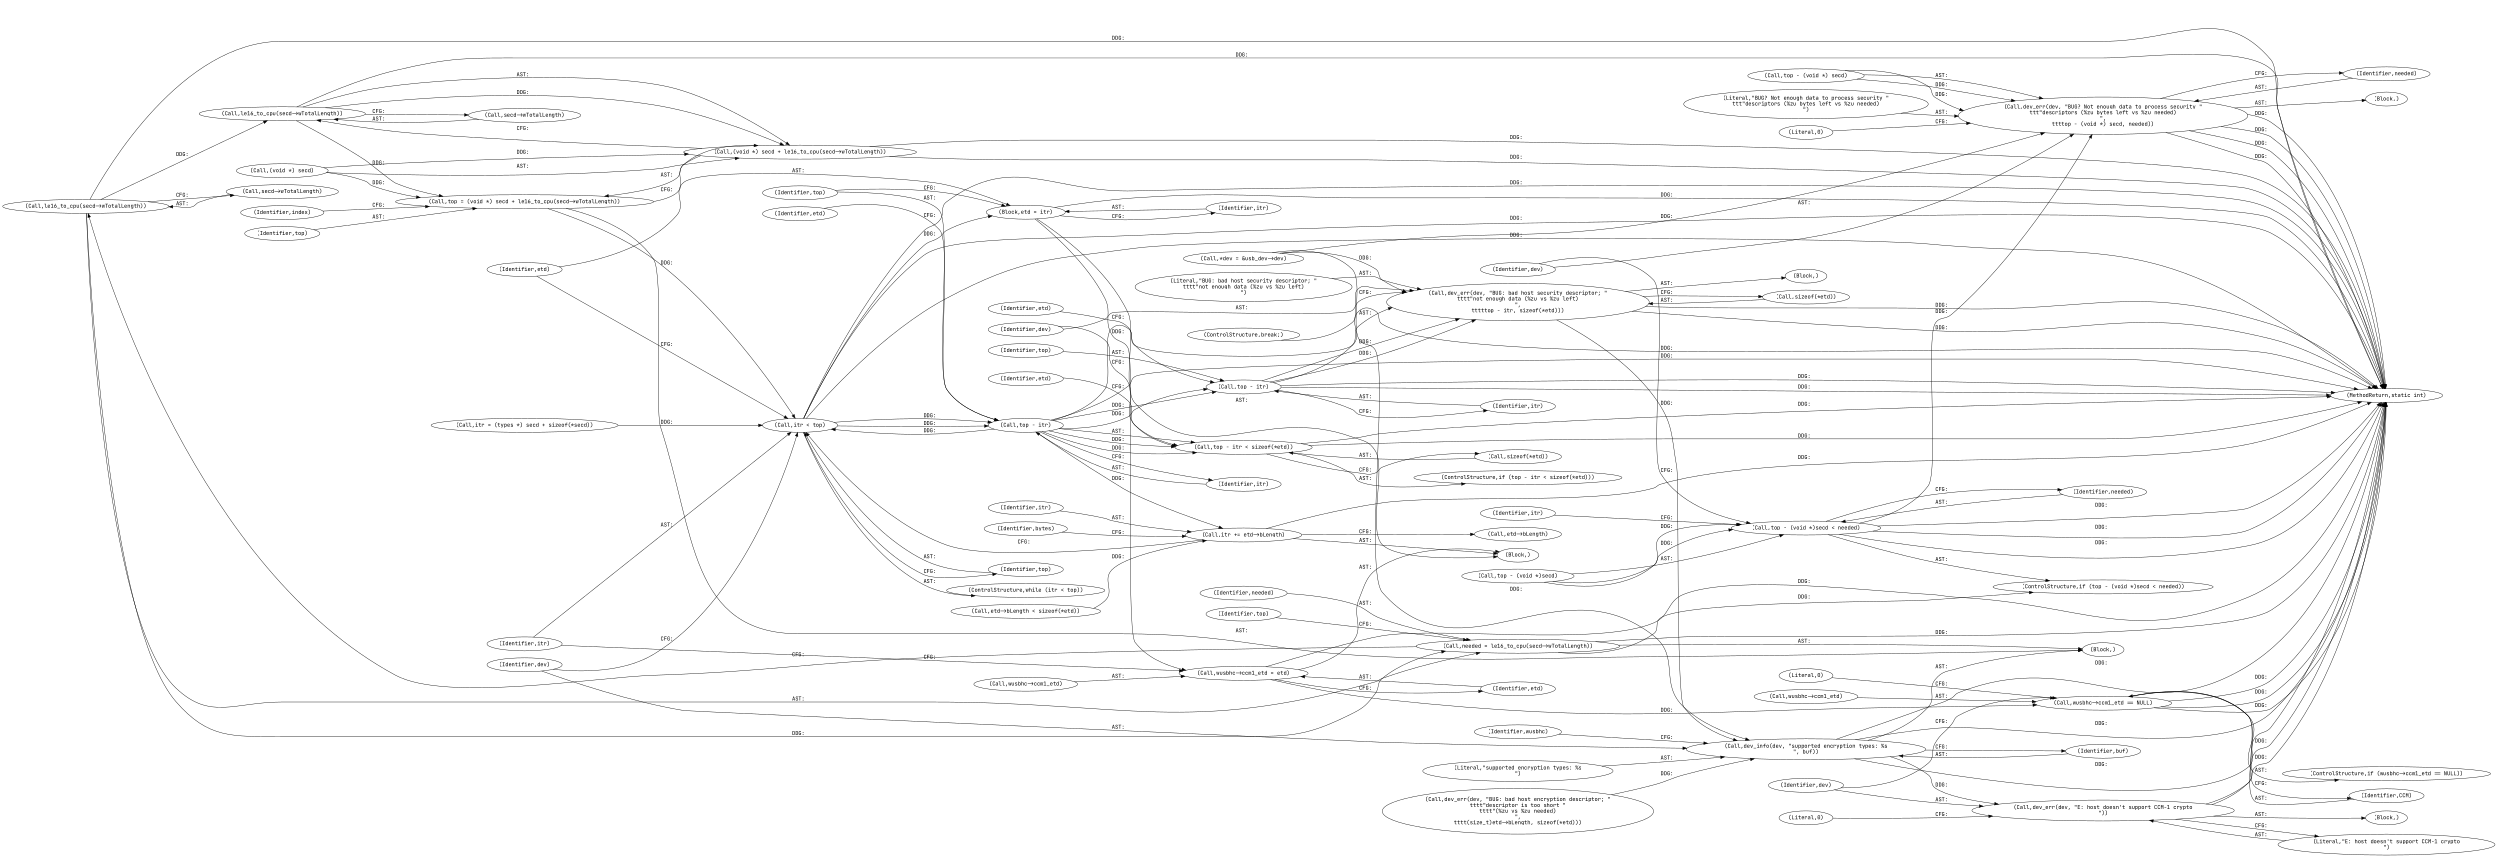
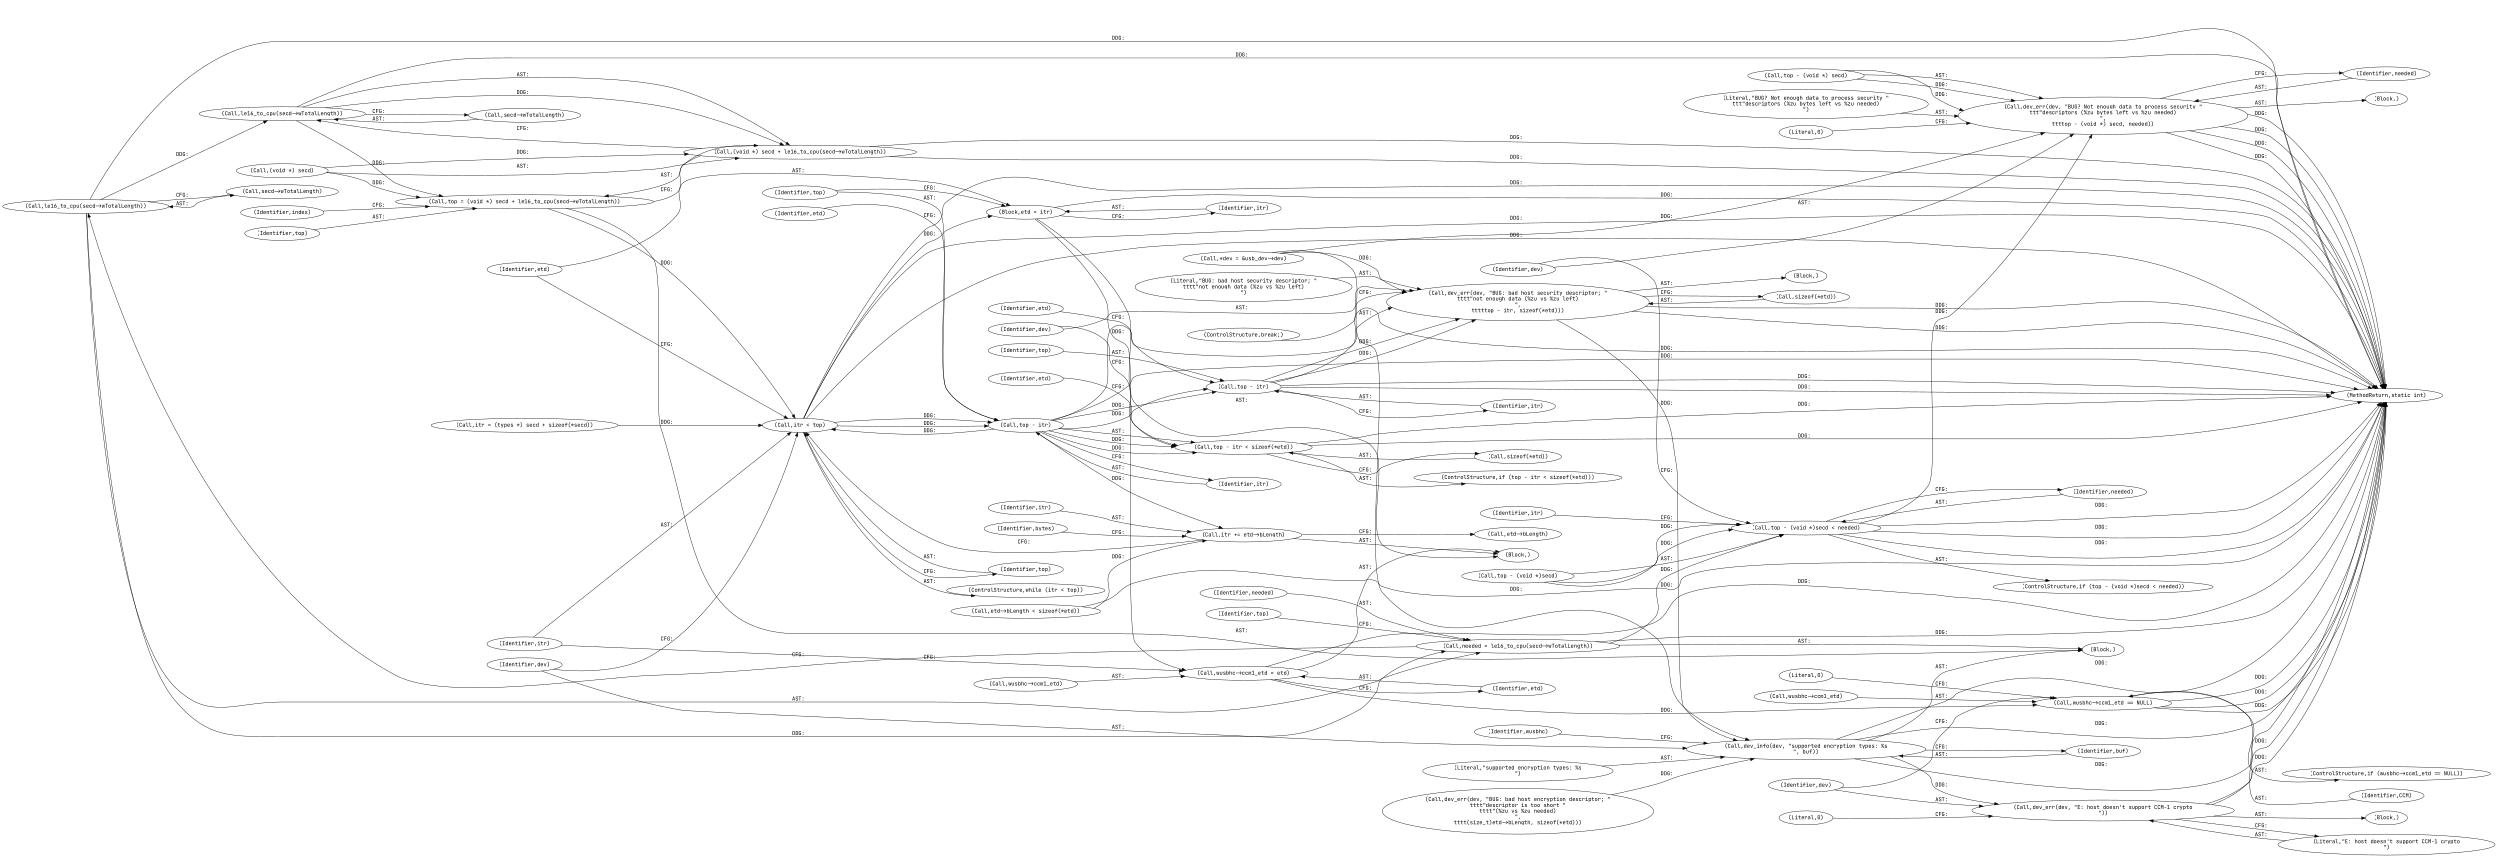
edge "(Call,itr += etd->bLength)" -> "(MethodReturn,static int)": now "(Call,etd->bLength < sizeof(*etd))" -> "(MethodReturn,static int)"
edge "(Call,needed = le16_to_cpu(secd->wTotalLength))" -> "(ControlStructure,if (top - (void *)secd < needed))": now "(Call,needed = le16_to_cpu(secd->wTotalLength))" -> "(Call,top - (void *)secd < needed)"
edge "(Call,wusbhc->ccm1_etd == NULL)" -> "(Identifier,CCM)": removed, label "CFG:"
